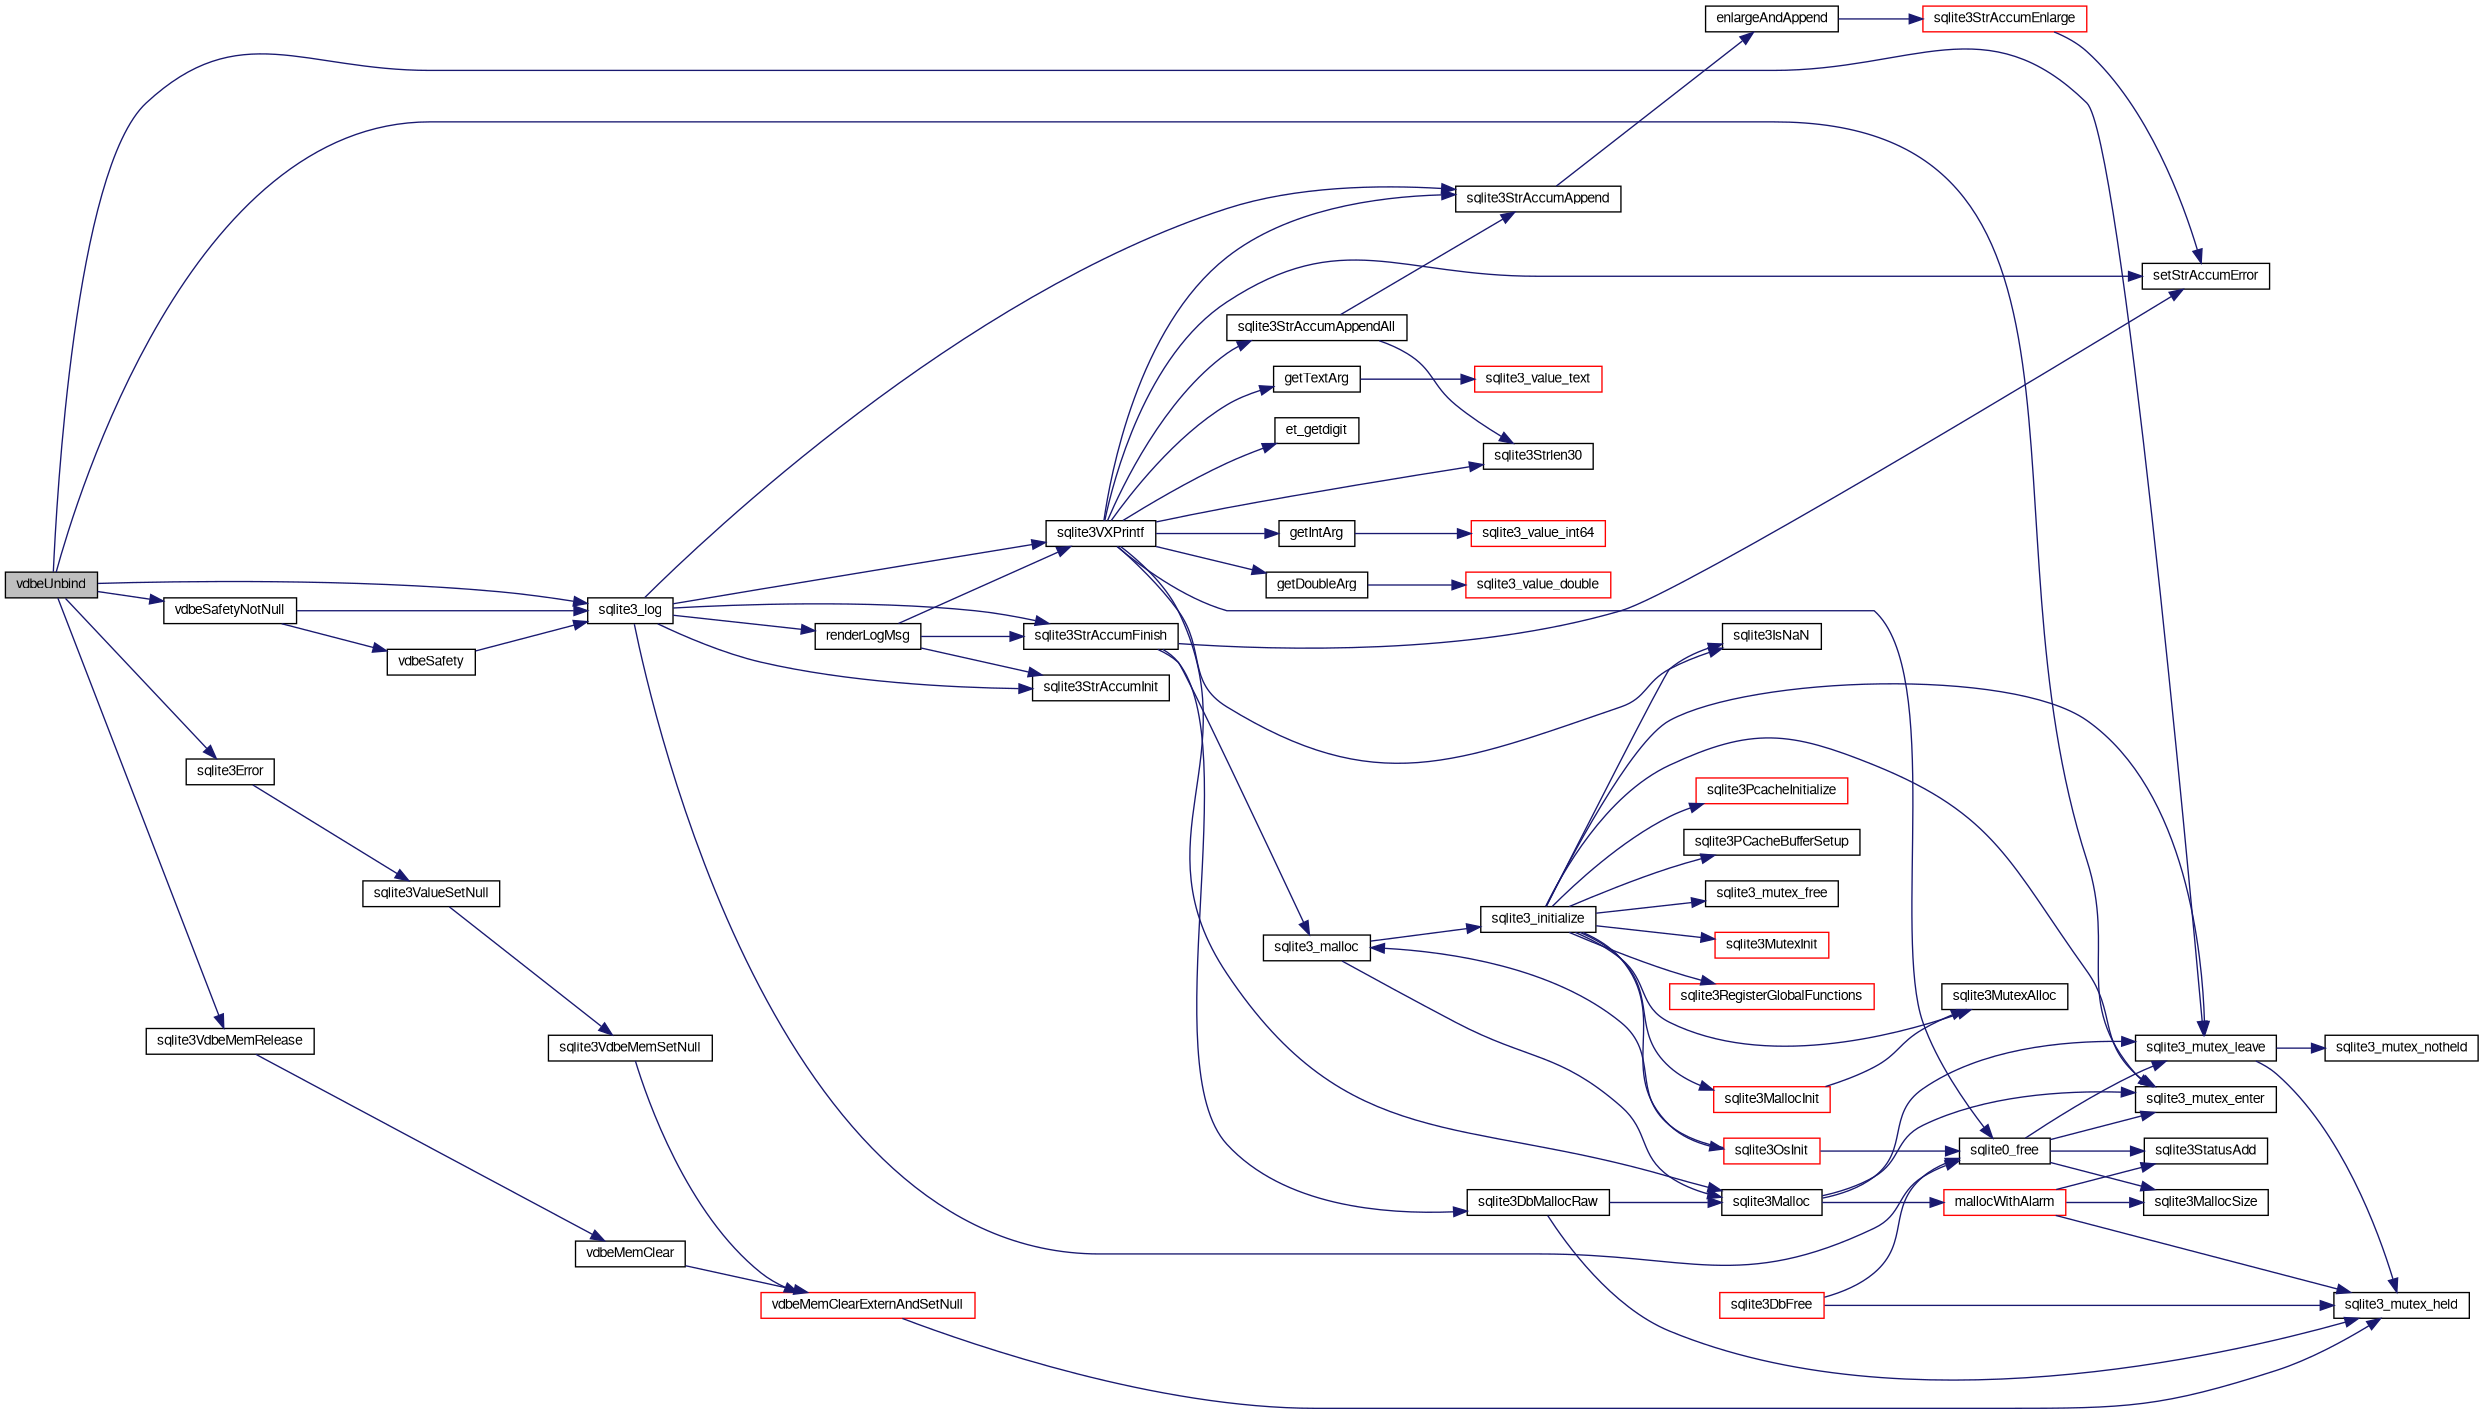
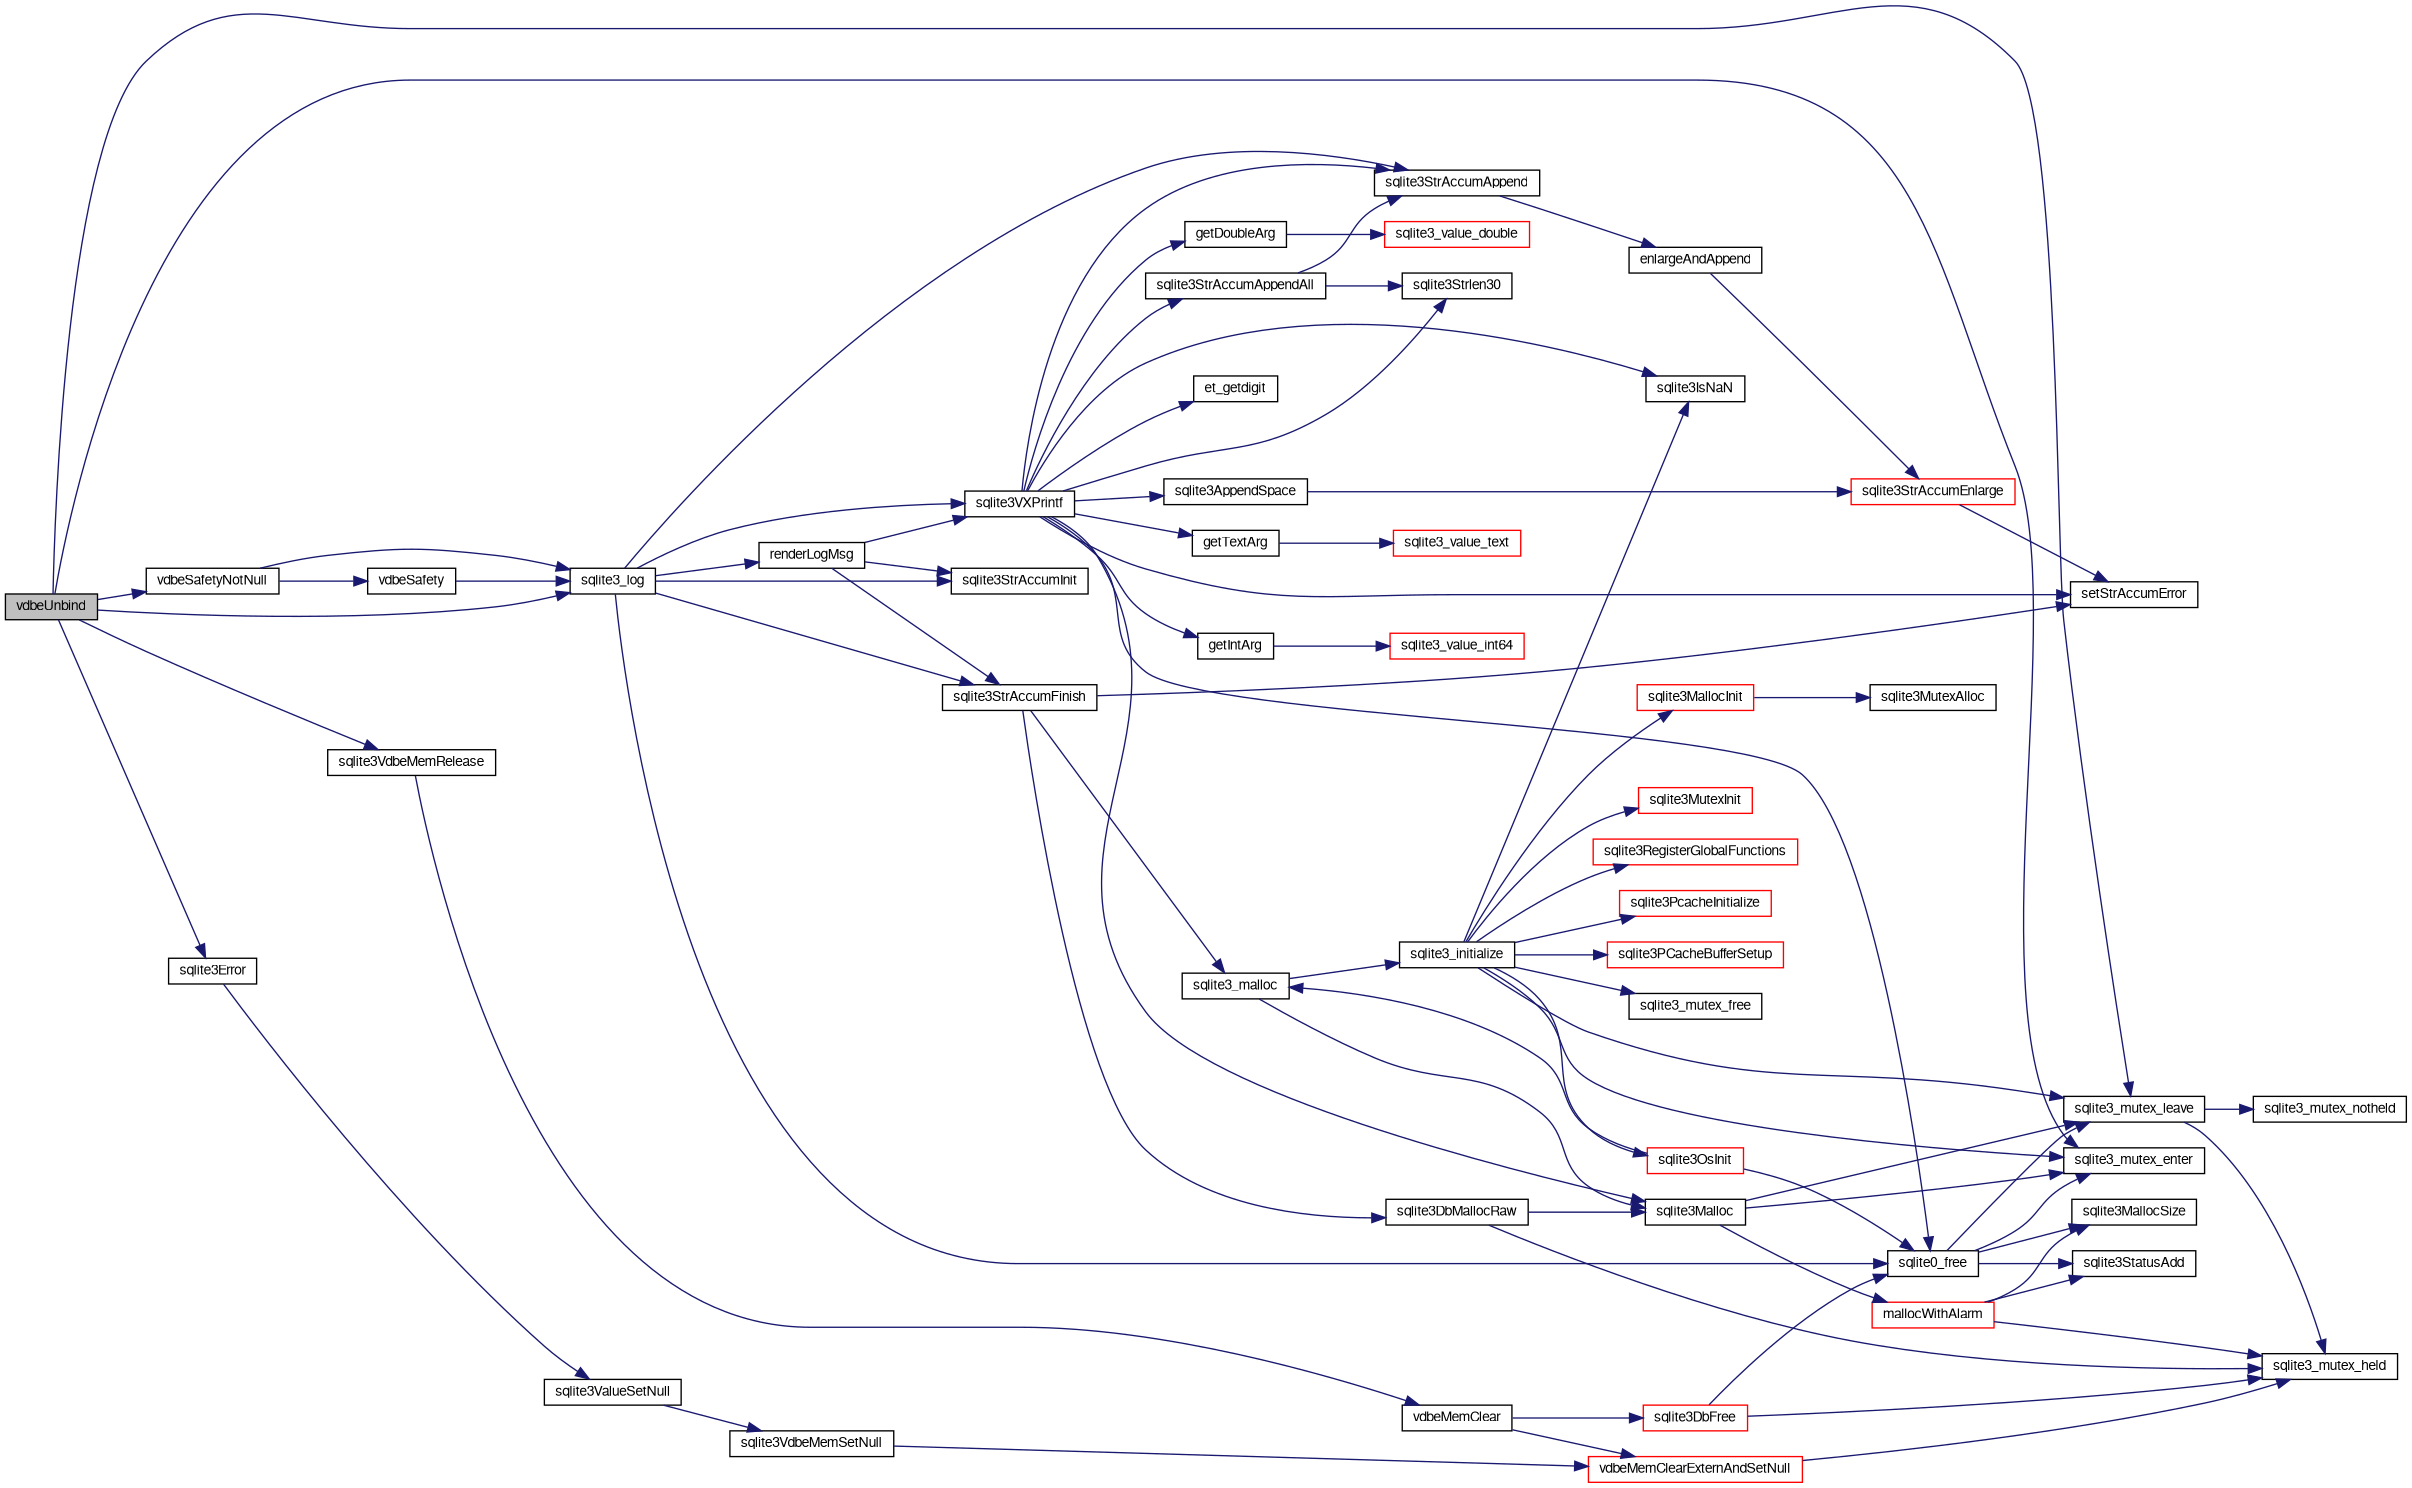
node "sqlite3AppendSpace": added
node "sqlite3PCacheBufferSetup": color black -> red
edge "sqlite3_initialize" -> "sqlite3MutexAlloc": removed
edge "vdbeMemClear" -> "sqlite3DbFree": added
